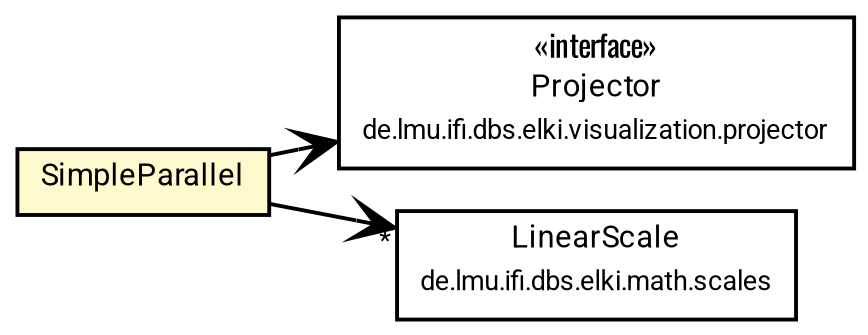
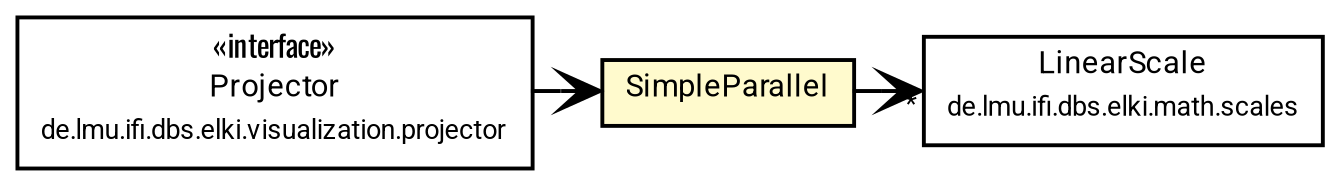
edge "SimpleParallel" -> "Projector": reversed
